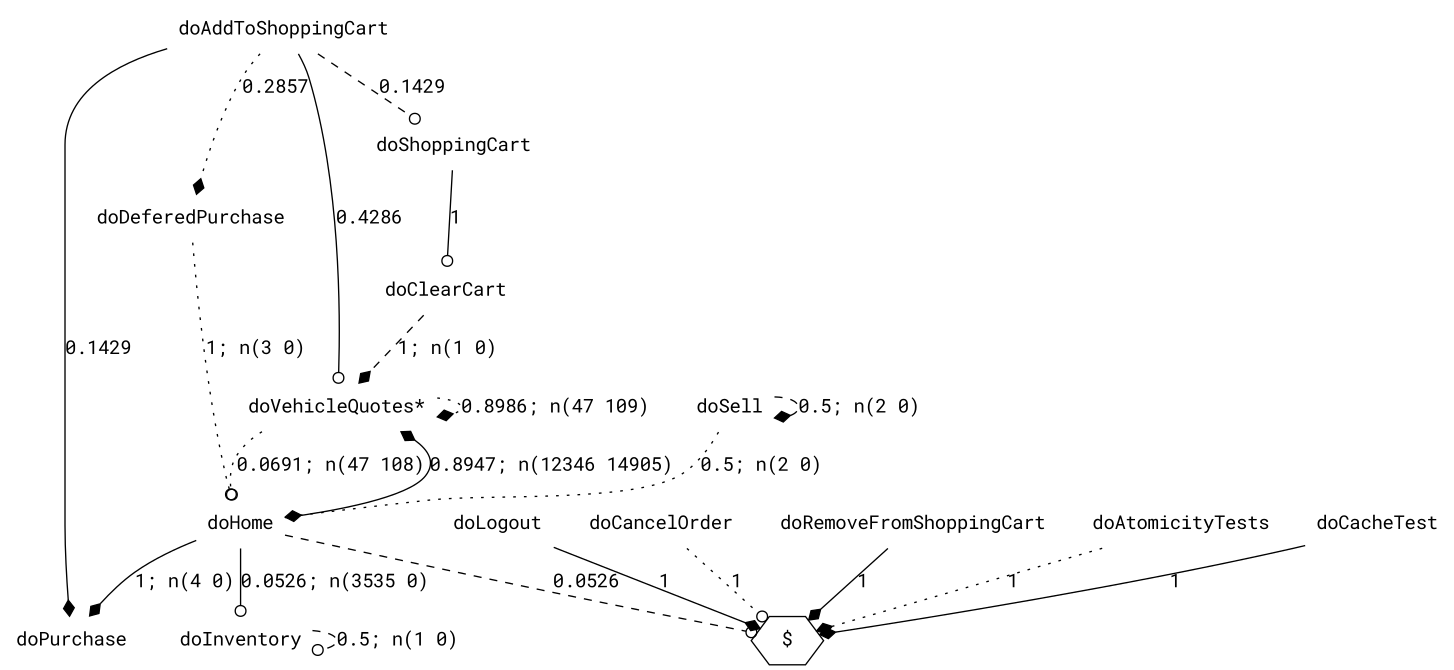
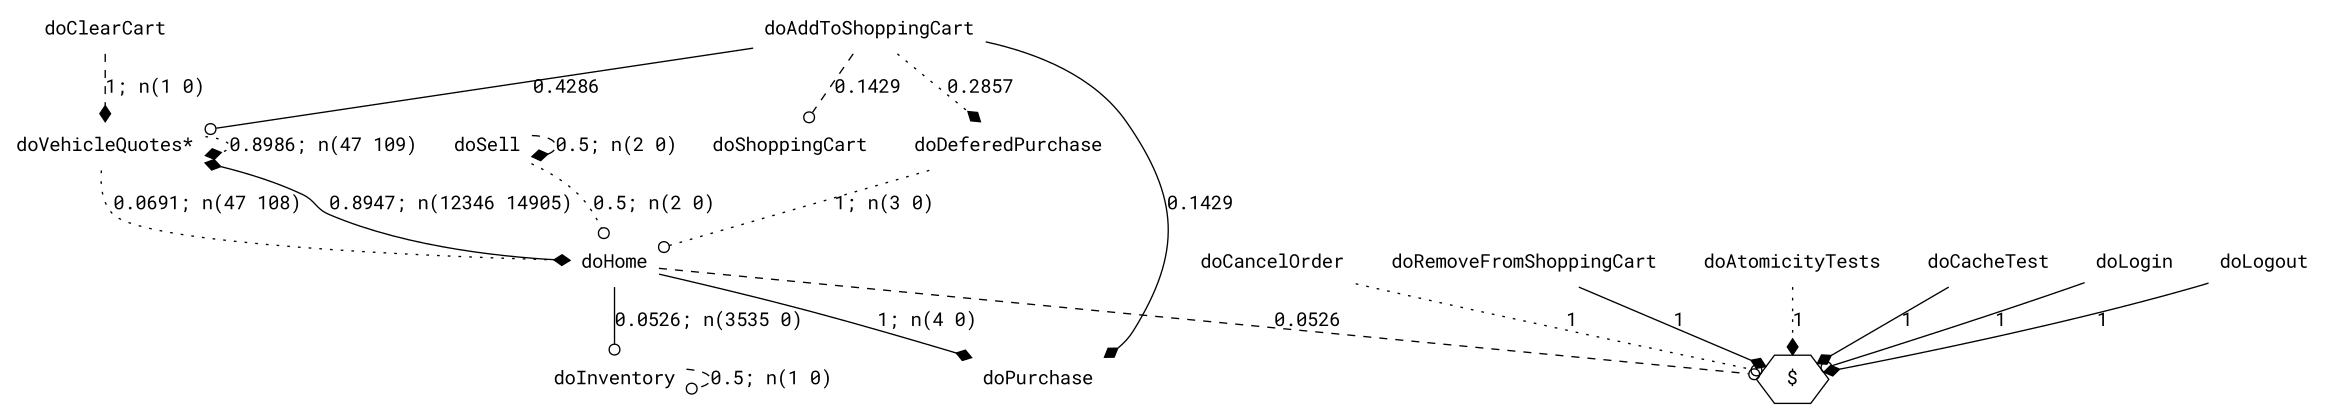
edge "doShoppingCart" -> "doClearCart": removed, label "1"
node "doLogin": added
edge "doVehicleQuotes*" -> "doHome": arrowhead odot -> diamond
edge "doSell" -> "doHome": arrowhead diamond -> odot
